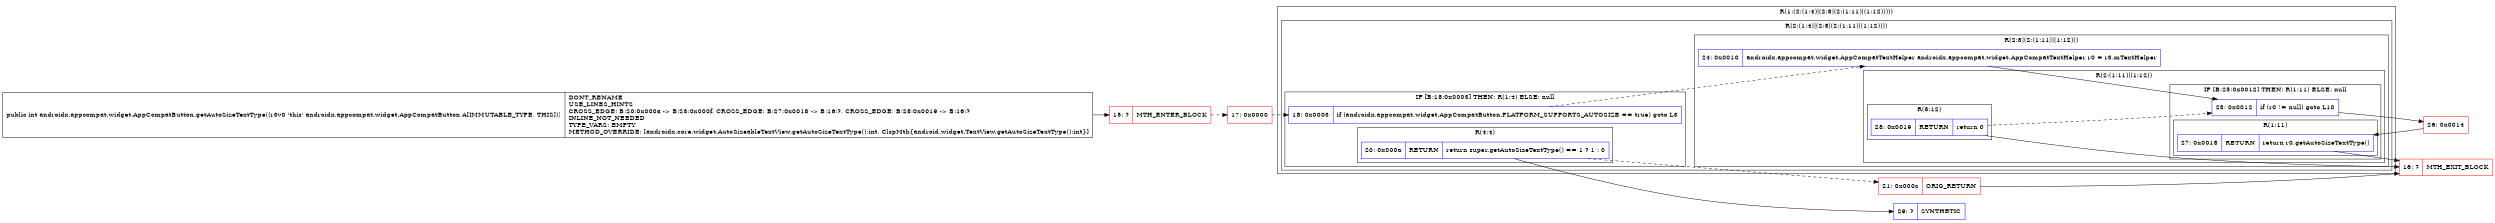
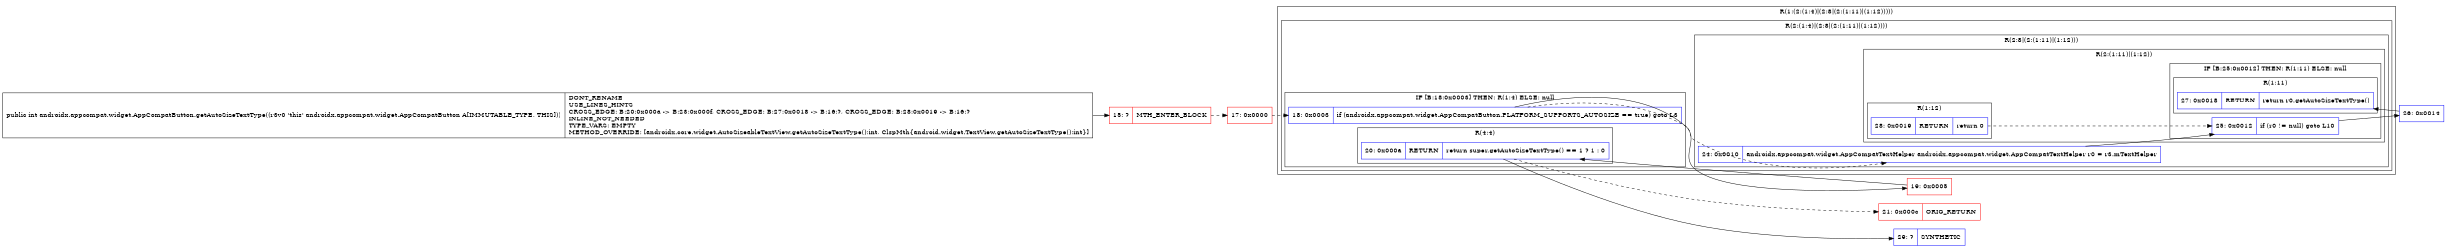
cluster "R(8:12)": label "R(8:12)" -> "R(1:12)"
node "26: 0x0014": color red -> blue
node "16: ?": removed
node "19: 0x0005": added
